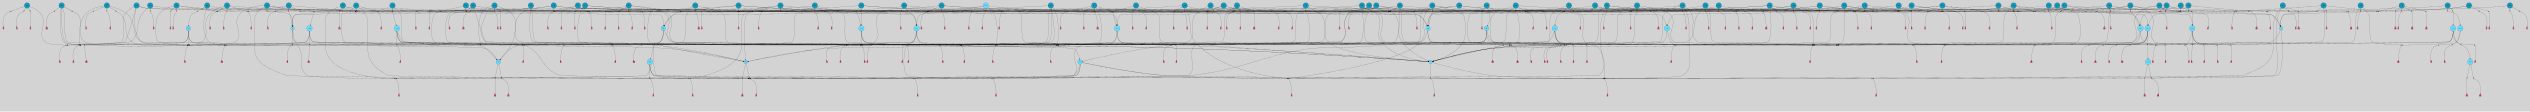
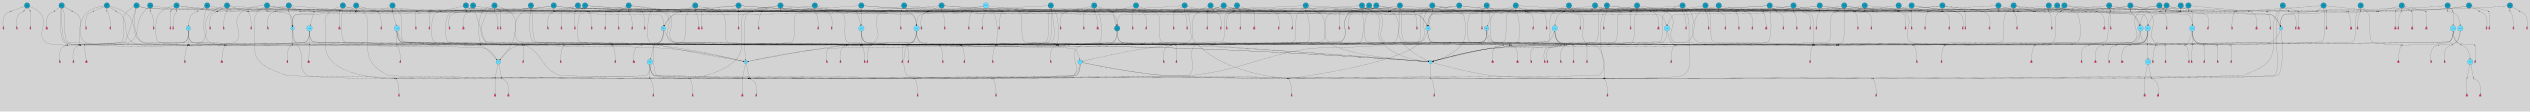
node "T111": fillcolor #66ddff -> #1199bb
